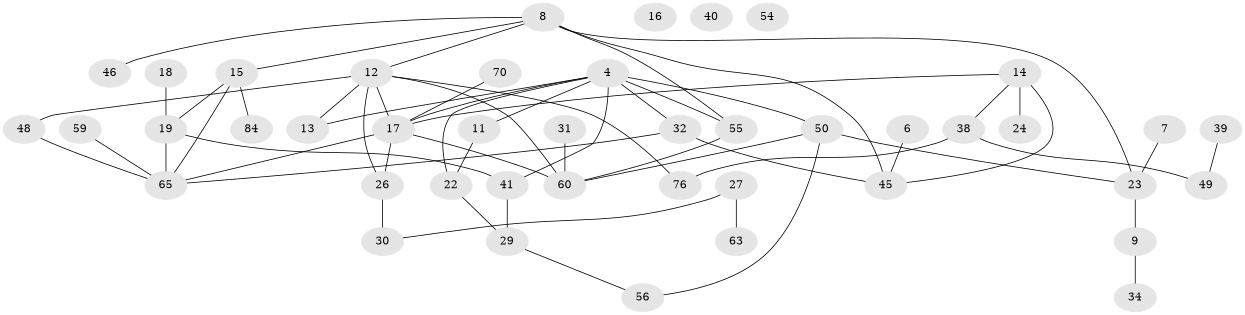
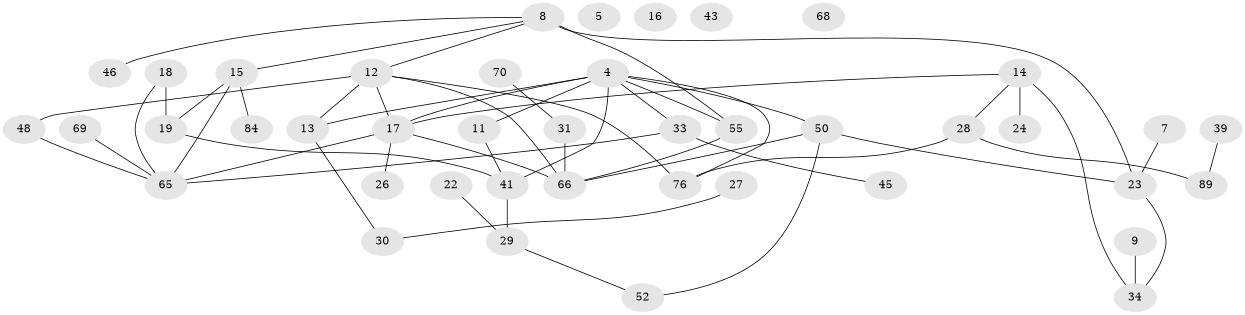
node "5": added
node "40": label "40" -> "43"
node "54": removed
node "68": added
edge "8" -- "45": removed
edge "70" -- "17": now "70" -- "31"
edge "4" -- "22": now "4" -- "76"
node "59": label "59" -> "69"
node "32": label "32" -> "33"
node "6": removed
node "38": label "38" -> "28"
edge "12" -- "26": removed
edge "19" -- "65": now "18" -- "65"
edge "11" -- "22": now "11" -- "41"
edge "14" -- "45": now "14" -- "34"
node "60": label "60" -> "66"
node "49": label "49" -> "89"
edge "26" -- "30": now "13" -- "30"
edge "23" -- "9": now "23" -- "34"
node "63": removed
node "56": label "56" -> "52"
